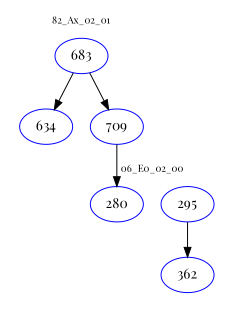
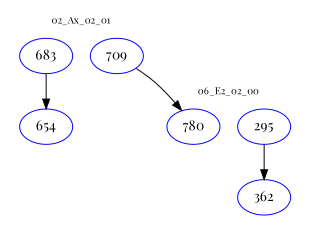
cluster "82_Ax_02_01": label "82_Ax_02_01" -> "02_Ax_02_01"
edge "683" -> "709": removed
node "634": label "634" -> "654"
cluster "06_E0_02_00": label "06_E0_02_00" -> "06_E2_02_00"
node "280": label "280" -> "780"
